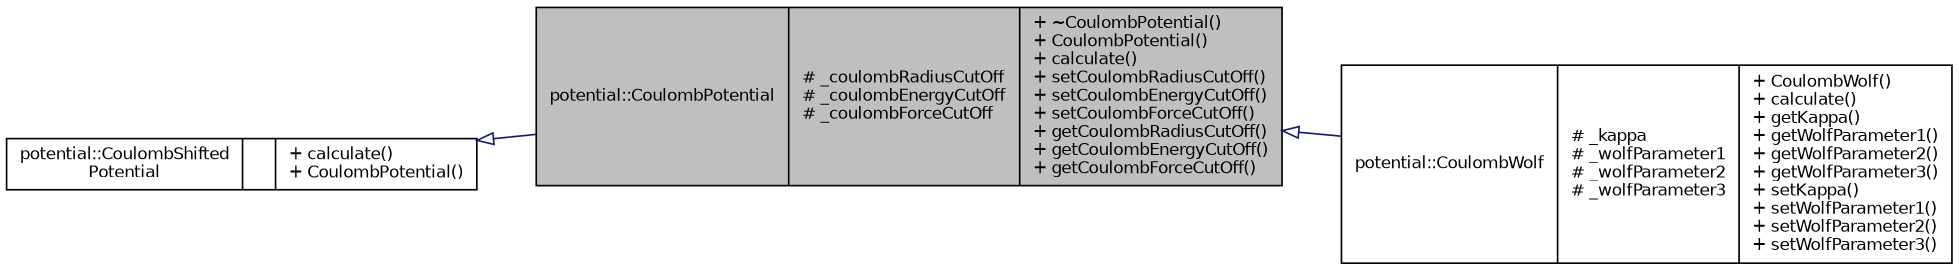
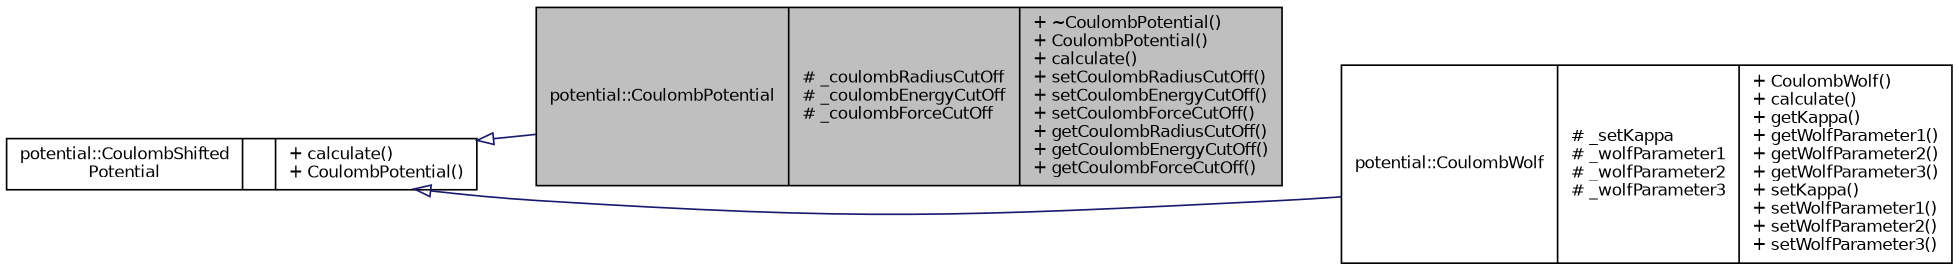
edge "potential::CoulombWolf" -> "potential::CoulombPotential": now "potential::CoulombWolf" -> "potential::CoulombShifted"
node "potential::CoulombWolf": text "# _kappa" -> "# _setKappa"
